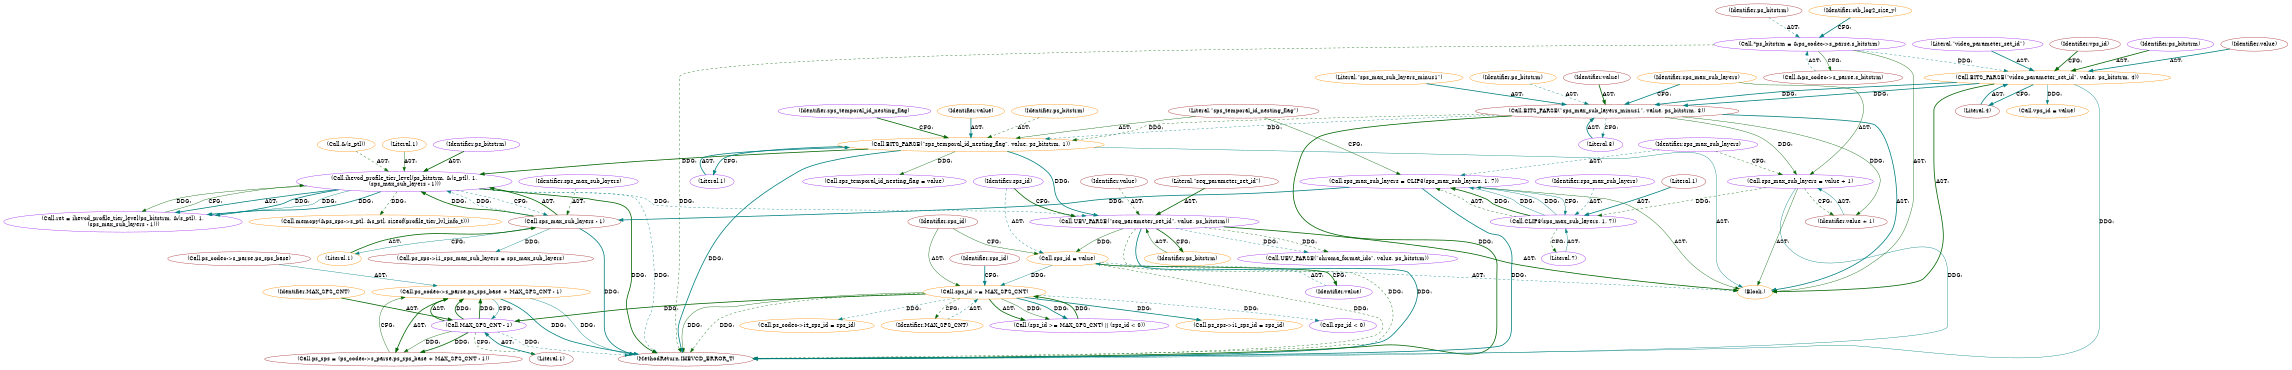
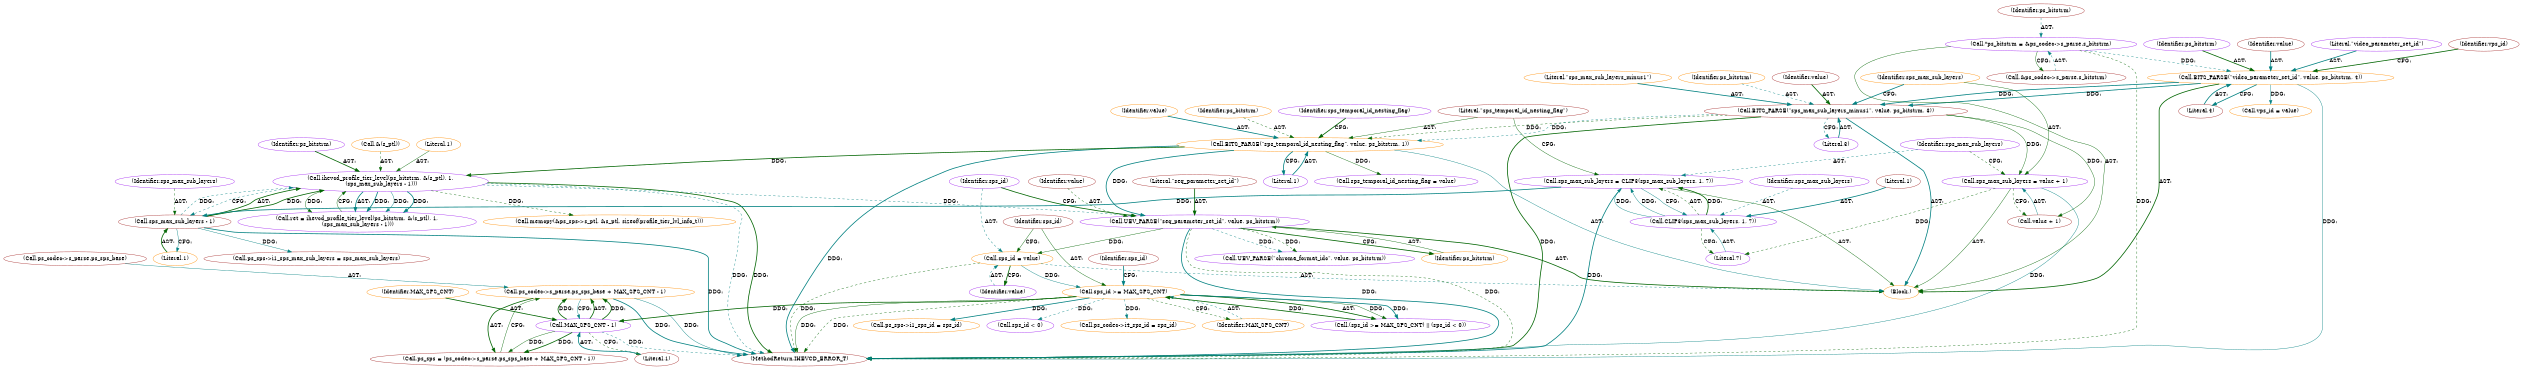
node "(Identifier,ctb_log2_size_y)": removed
edge "(Call,sps_max_sub_layers = value + 1)" -> "(Call,CLIP3(sps_max_sub_layers, 1, 7))": now "(Call,sps_max_sub_layers = value + 1)" -> "(Literal,7)"
node "(Identifier,value + 1)": label "(Identifier,value + 1)" -> "(Call,value + 1)"
